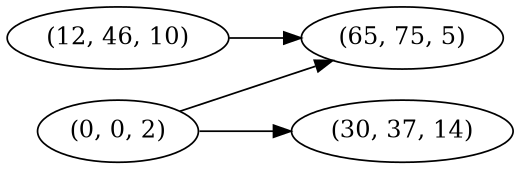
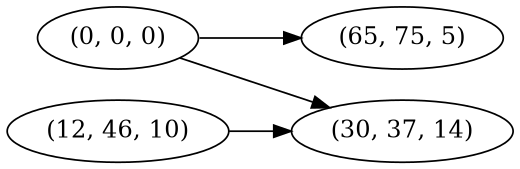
edge "(12, 46, 10)" -> "(65, 75, 5)": now "(12, 46, 10)" -> "(30, 37, 14)"
node "(0, 0, 2)": label "(0, 0, 2)" -> "(0, 0, 0)"
